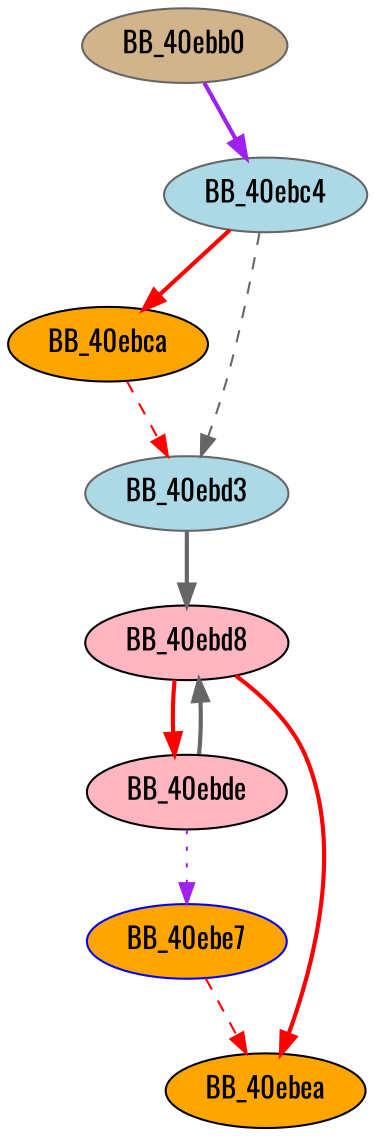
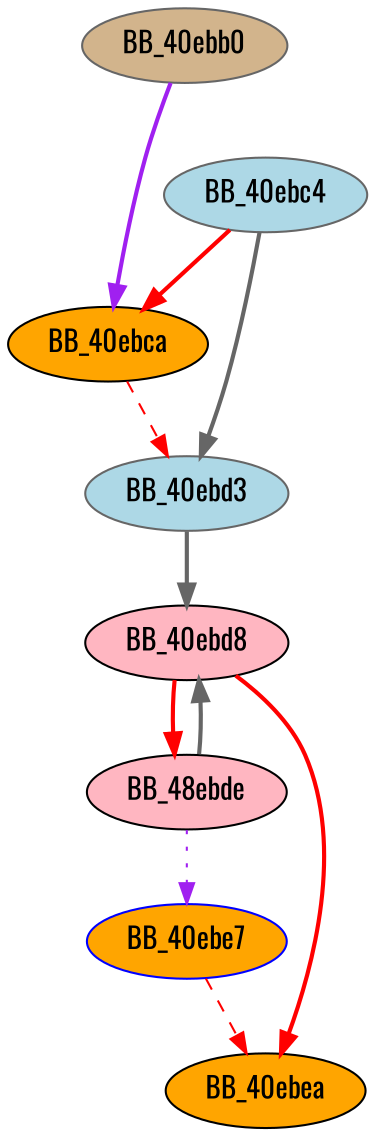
edge "BB_40ebb0" -> "BB_40ebc4": now "BB_40ebb0" -> "BB_40ebca"
edge "BB_40ebc4" -> "BB_40ebd3": style dashed -> bold
node "BB_40ebde": label "BB_40ebde" -> "BB_48ebde"
